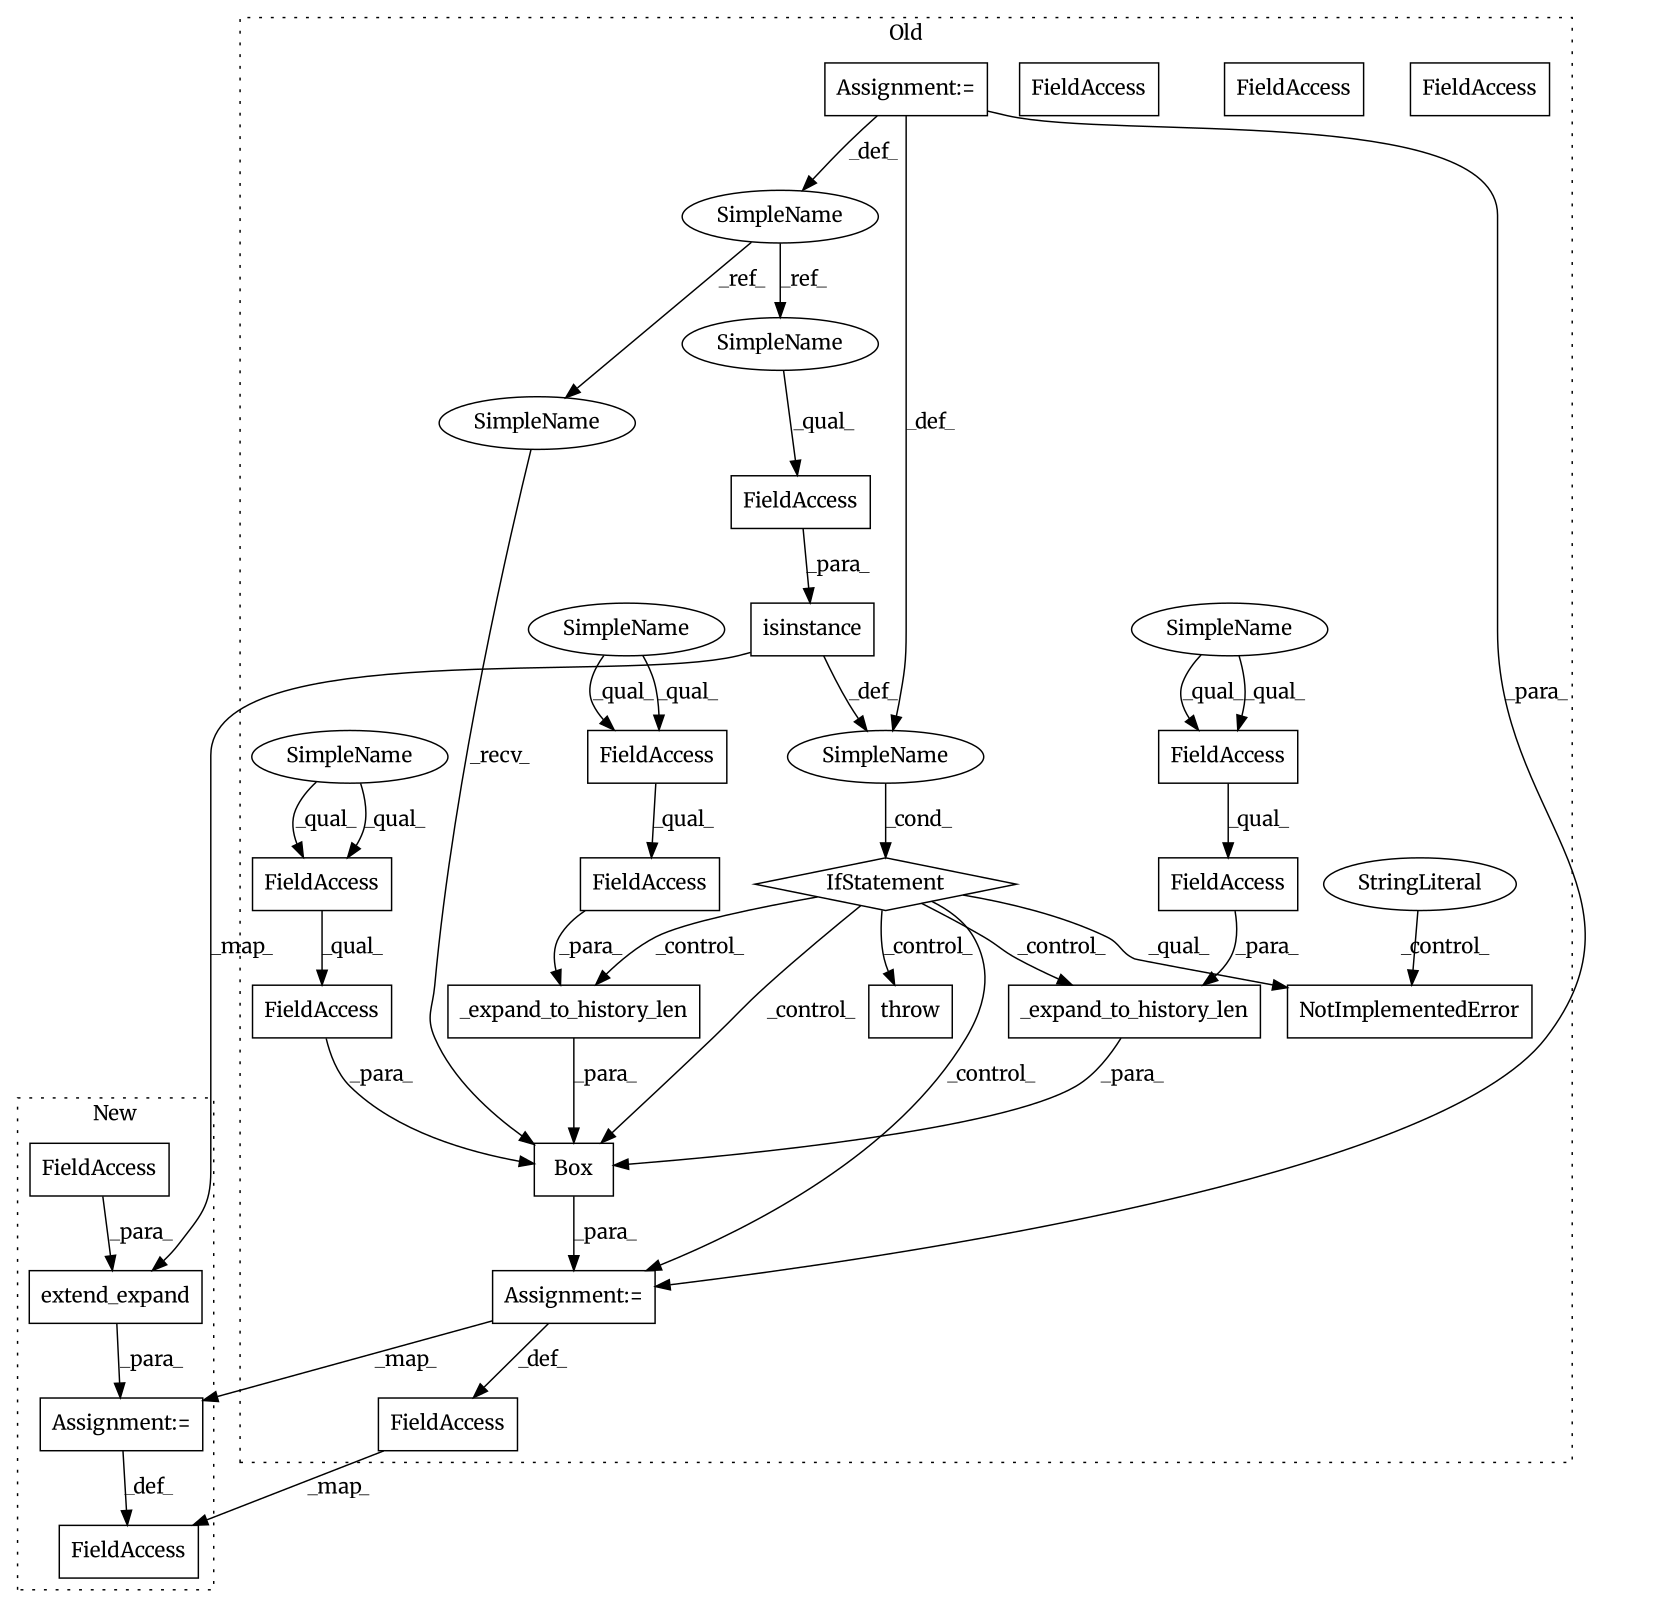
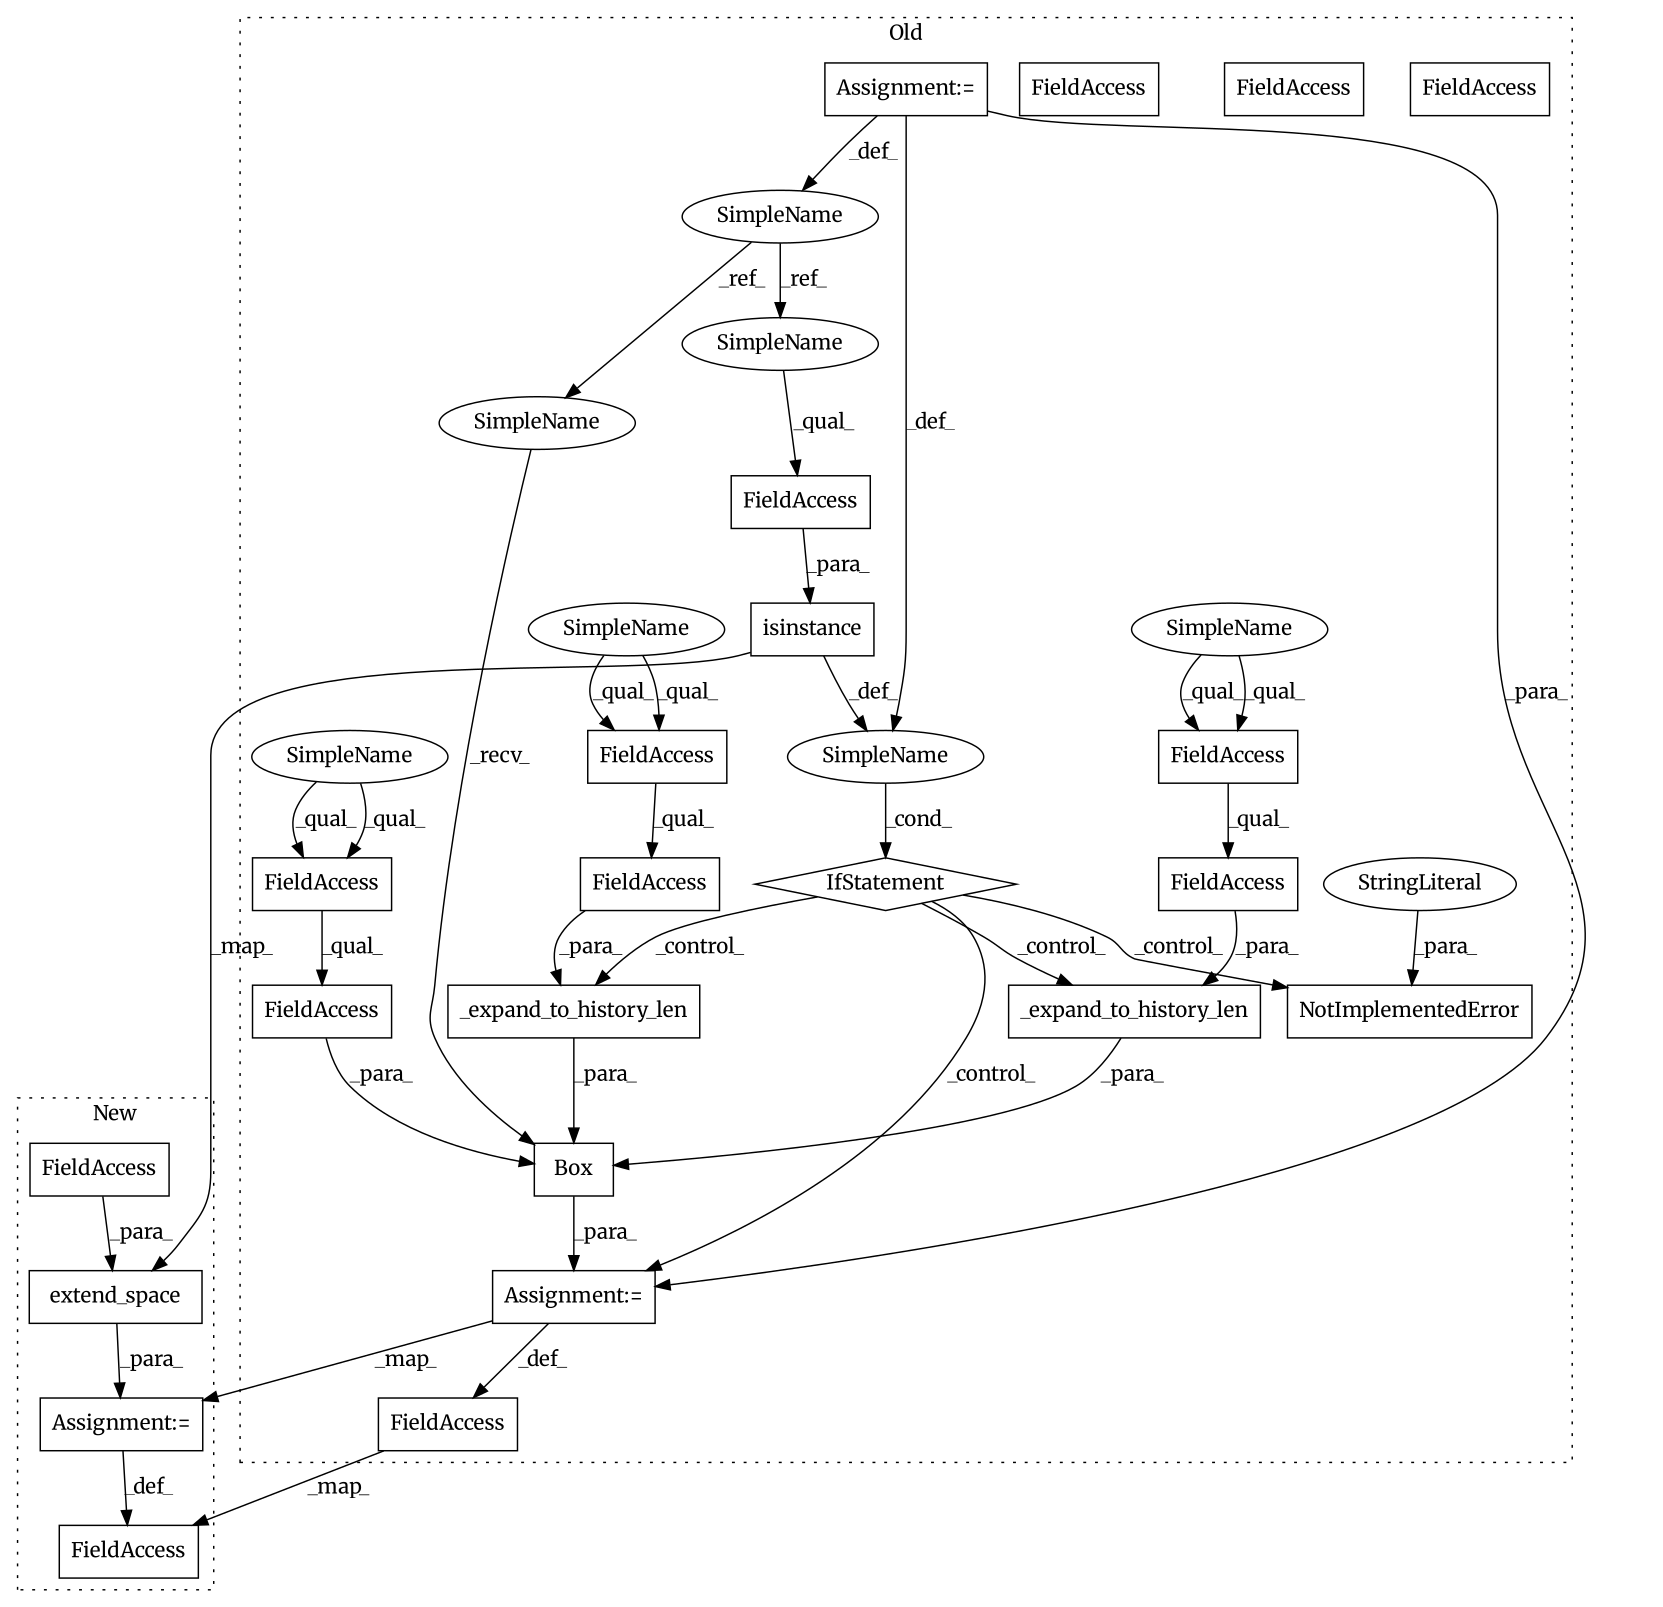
edge "IfStatement" -> "NotImplementedError": label "_qual_" -> "_control_"
edge "StringLiteral" -> "NotImplementedError": label "_control_" -> "_para_"
node "throw": removed
edge "IfStatement" -> "Box": removed, label "_control_"
node "extend_expand": label "extend_expand" -> "extend_space"
